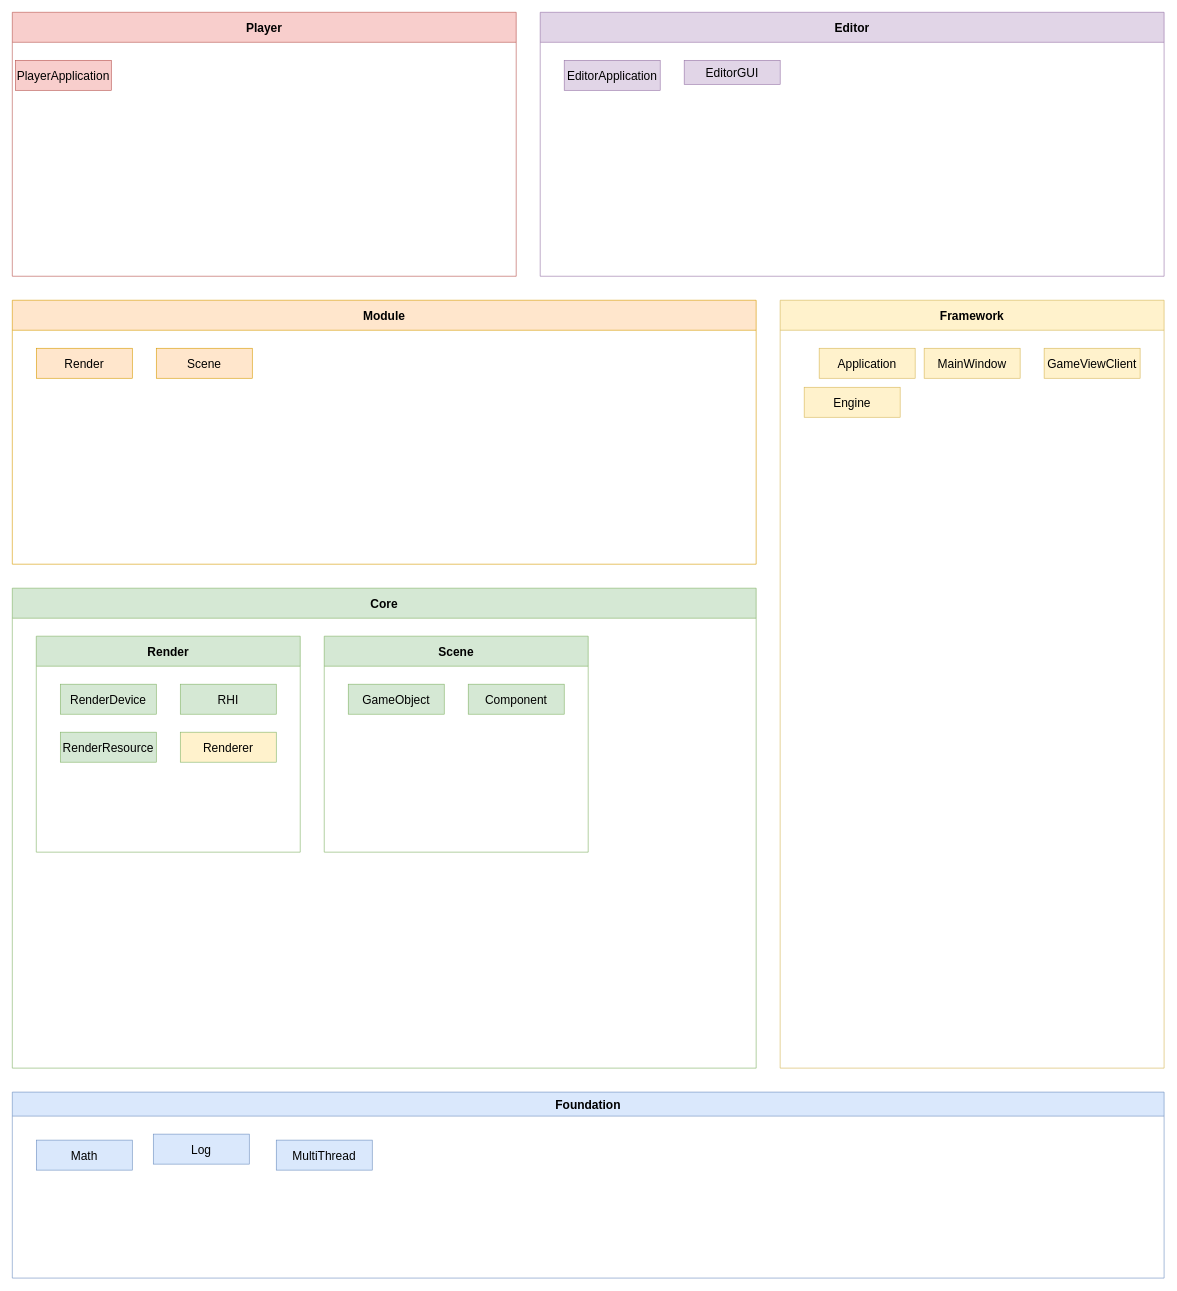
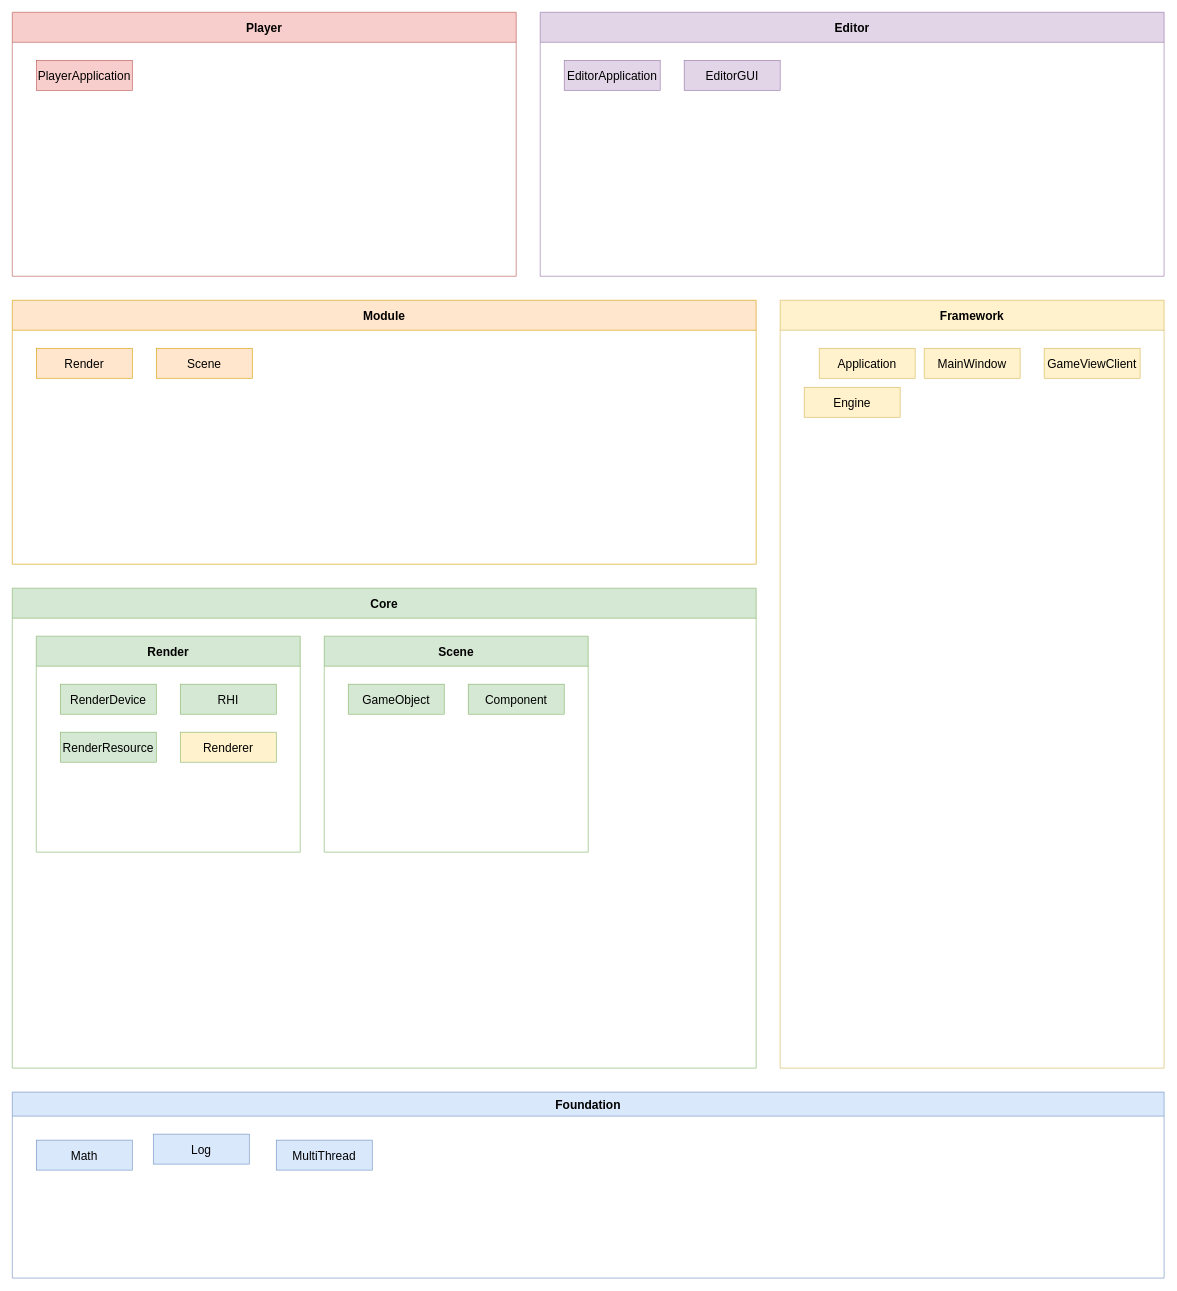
node "EditorGUI": size 96x24 -> 96x30
node "PlayerApplication": moved (63, 75) -> (84, 75)
